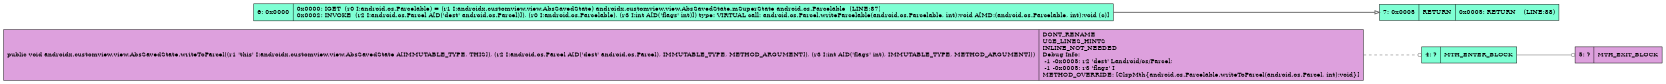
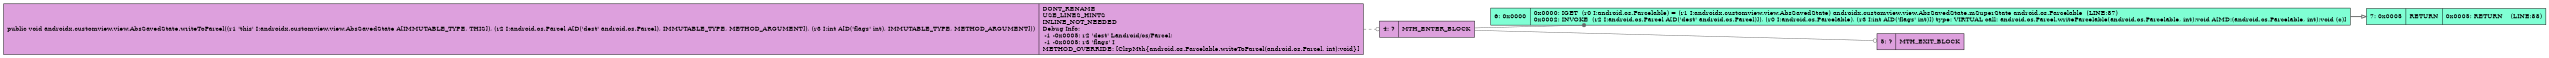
edge "4: ?" -> "6: 0x0000": added
node "4: ?": fillcolor aquamarine -> plum
